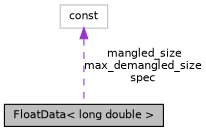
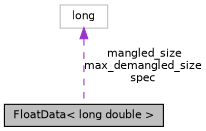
node "const": label "const" -> "long"
